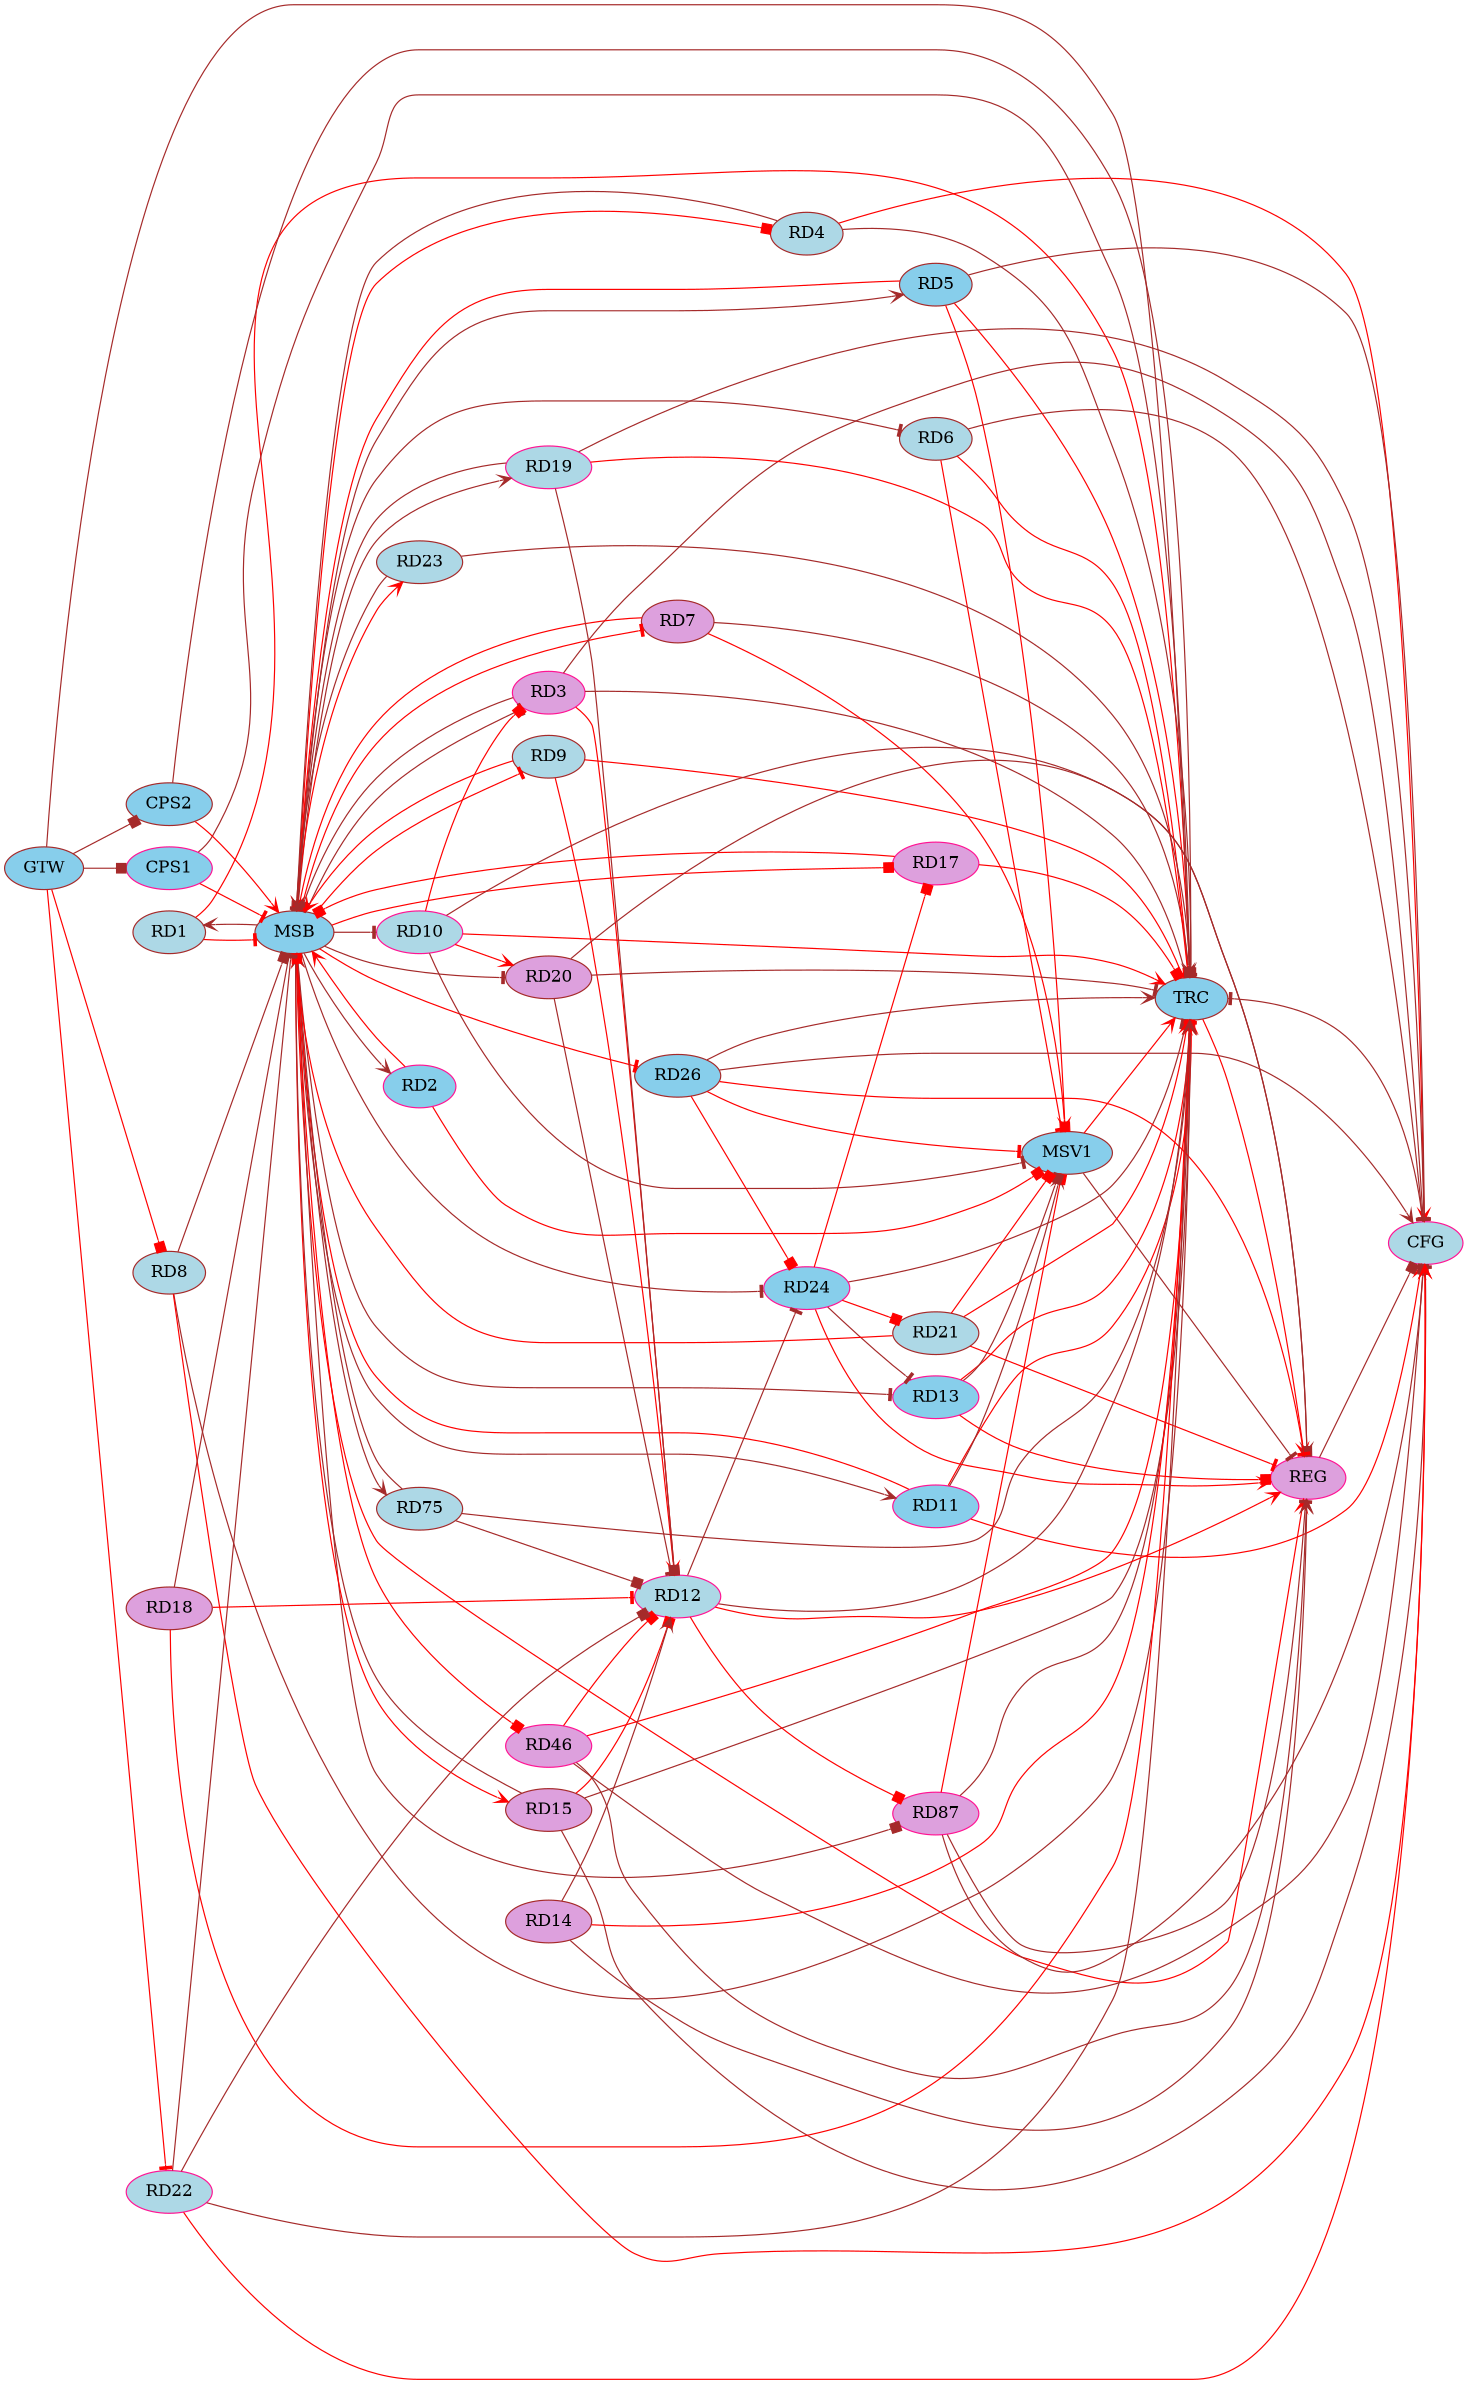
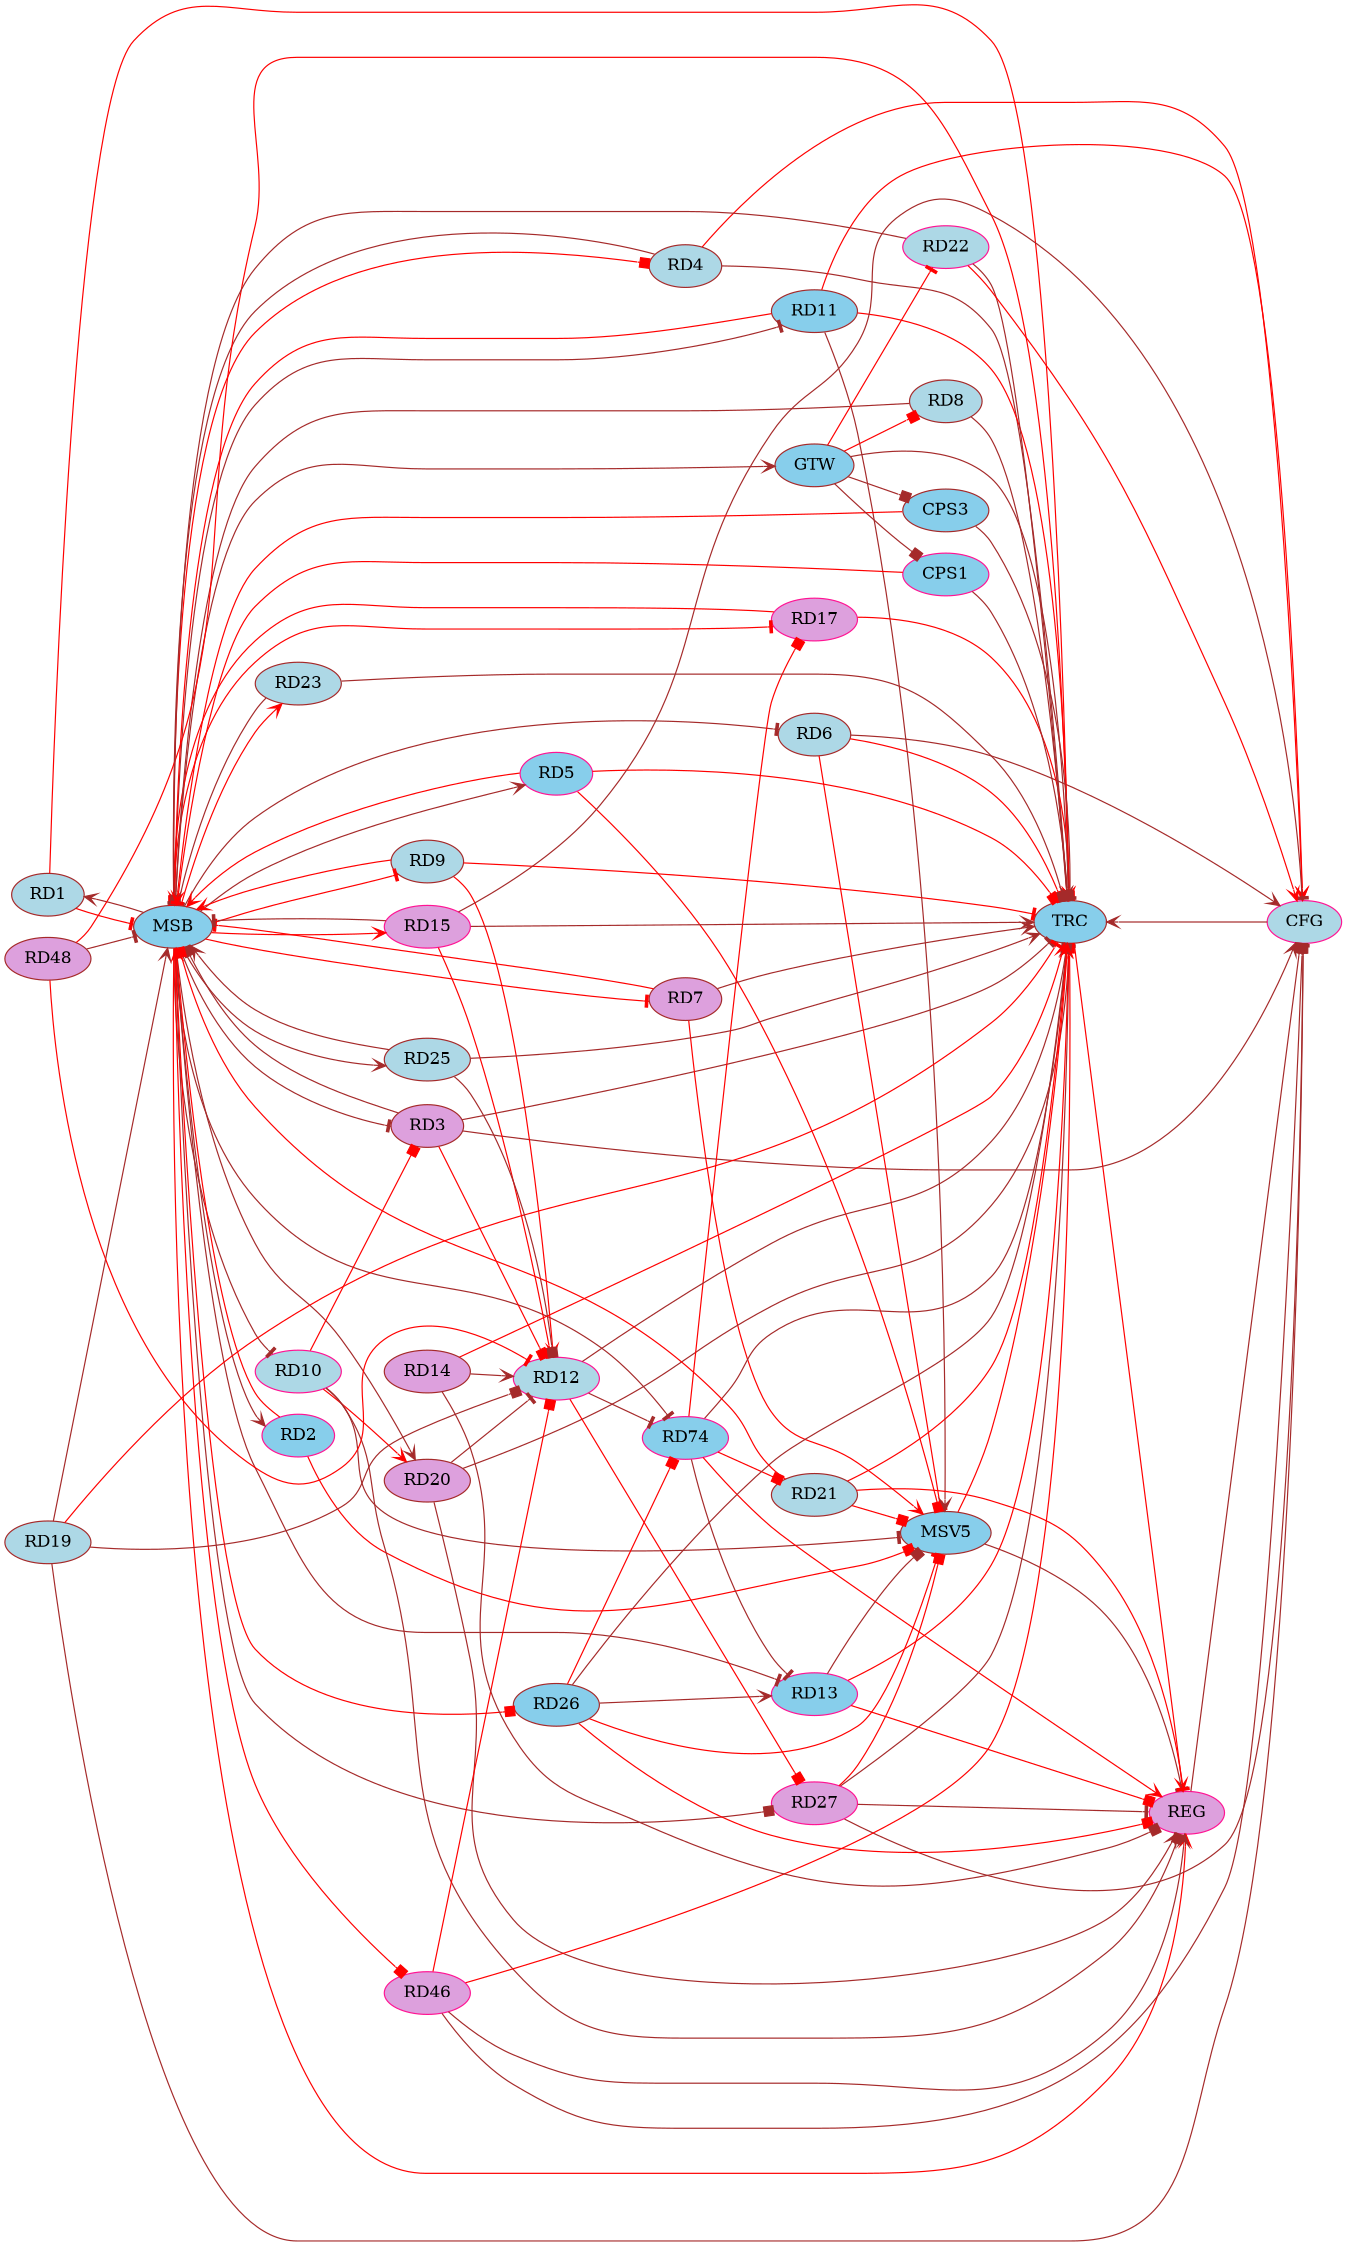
node "RD5": color brown -> deeppink
edge "RD5" -> "CFG": removed
edge "RD3" -> "CFG": arrowhead tee -> vee
node "RD19": color deeppink -> brown
edge "MSB" -> "RD19": now "MSB" -> "GTW"
edge "RD23" -> "TRC": arrowhead vee -> box
edge "RD6" -> "CFG": arrowhead tee -> vee
node "RD3": color deeppink -> brown
node "CPS2": label "CPS2" -> "CPS3"
edge "MSB" -> "RD17": arrowhead box -> tee
edge "RD10" -> "TRC": removed
edge "MSB" -> "RD20": arrowhead tee -> vee
edge "MSB" -> "RD26": arrowhead tee -> box
edge "RD26" -> "CFG": now "RD26" -> "RD13"
edge "CFG" -> "TRC": arrowhead tee -> vee
edge "RD26" -> "REG": arrowhead tee -> box
node "MSV1": label "MSV1" -> "MSV5"
node "RD24": label "RD24" -> "RD74"
edge "MSB" -> "RD11": arrowhead vee -> tee
edge "RD12" -> "TRC": arrowhead vee -> box
node "RD11": color deeppink -> brown
node "RD75": label "RD75" -> "RD25"
node "RD18": label "RD18" -> "RD48"
edge "RD12" -> "REG": removed
node "RD15": color brown -> deeppink
node "RD87": label "RD87" -> "RD27"
edge "RD22" -> "RD12": removed
edge "RD14" -> "REG": arrowhead vee -> box
edge "RD8" -> "CFG": removed
